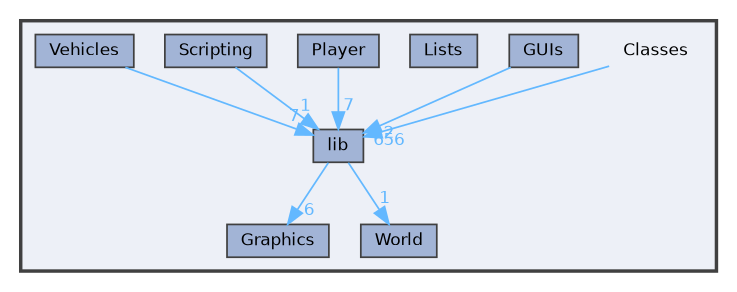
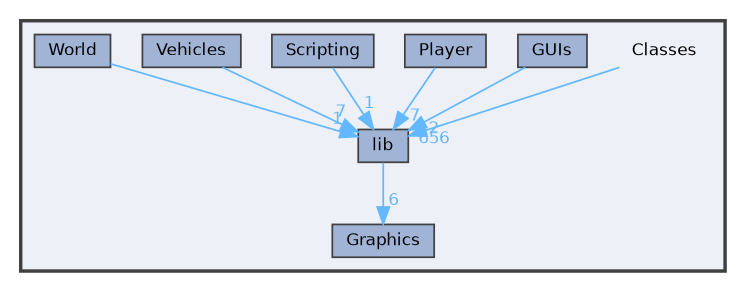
node "Lists": removed
edge "lib" -> "World": reversed
